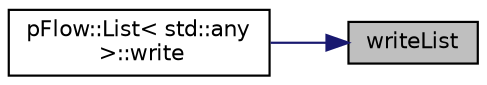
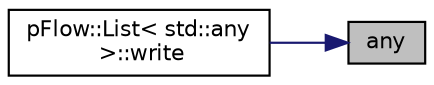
node "writeList": label "writeList" -> "any"
